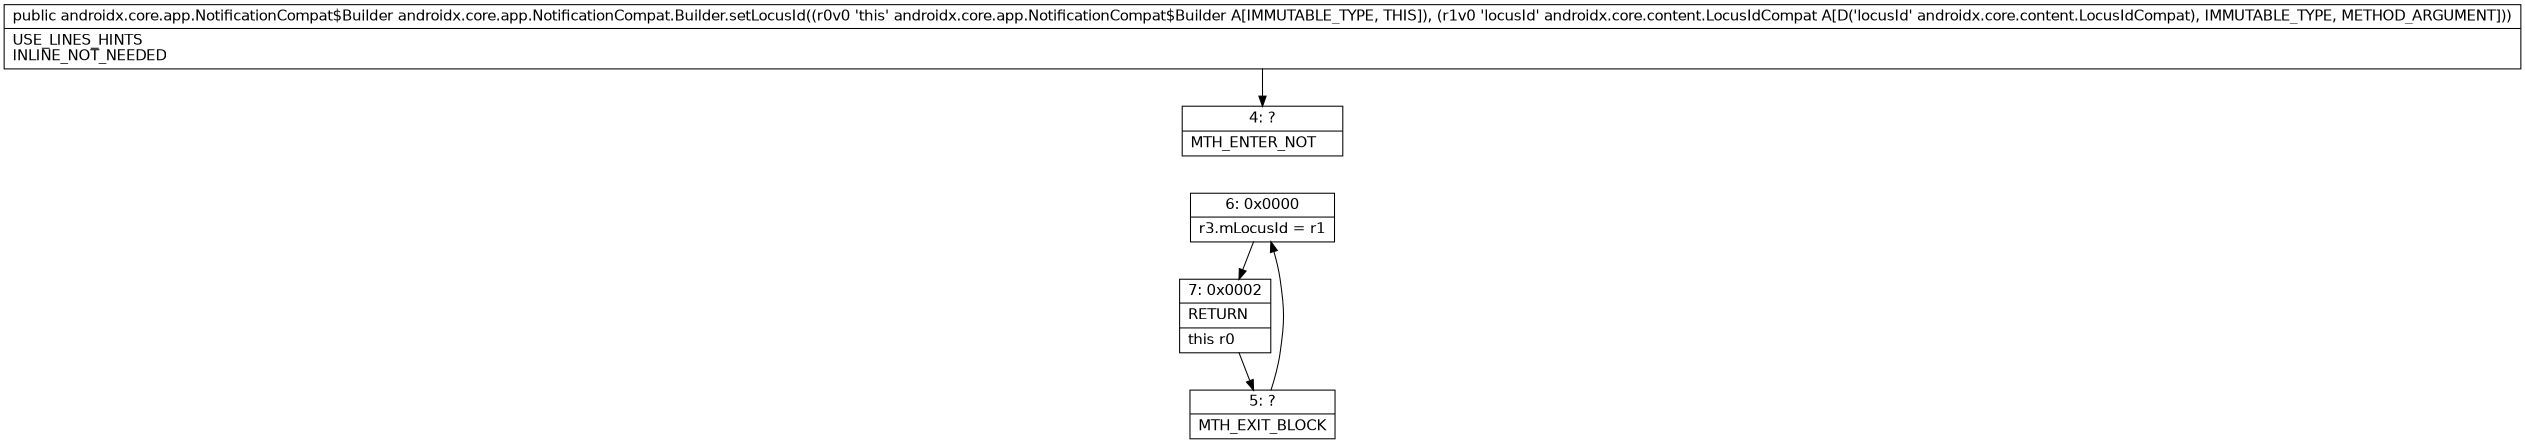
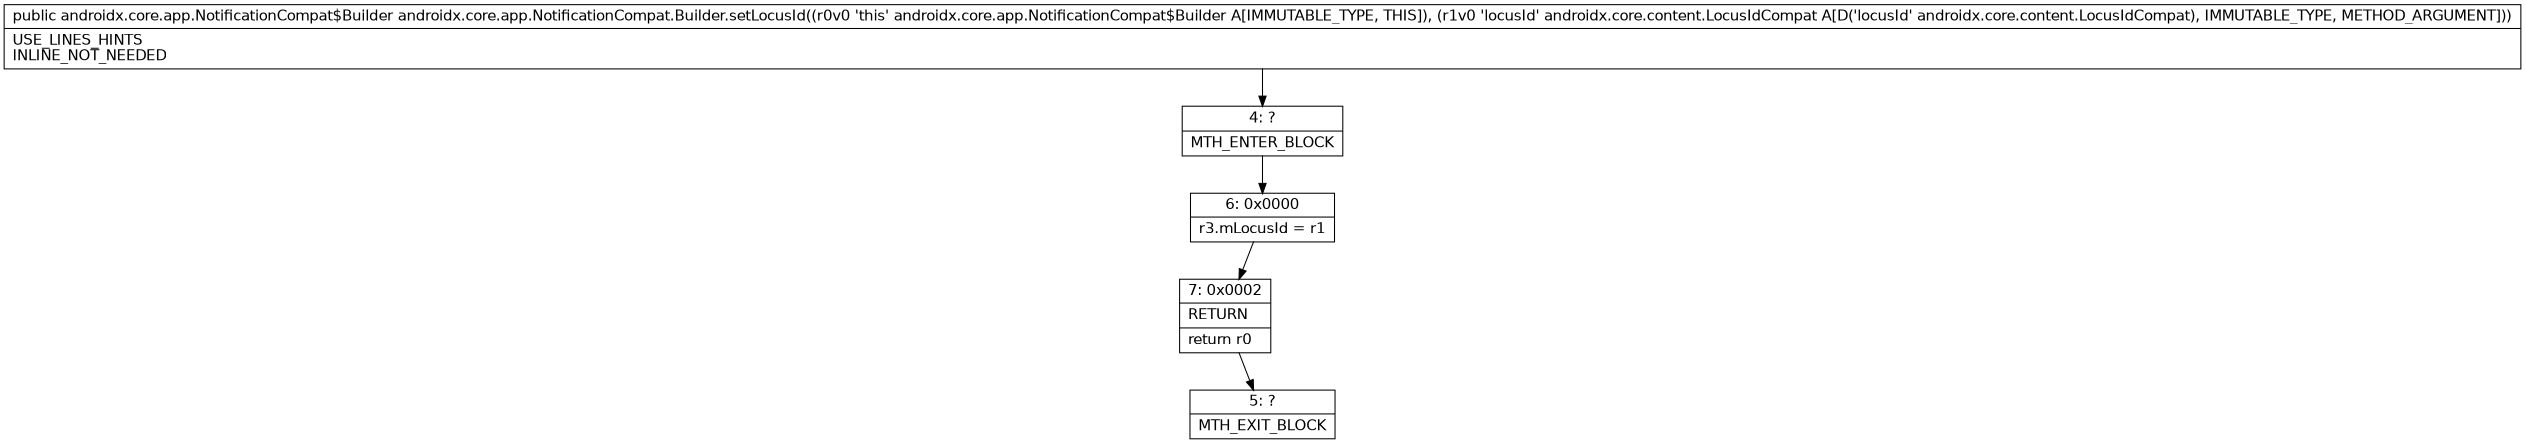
node "4: ?": text "MTH_ENTER_NOT" -> "MTH_ENTER_BLOCK"
edge "5: ?" -> "6: 0x0000": now "4: ?" -> "6: 0x0000"
node "7: 0x0002": text "this r0" -> "return r0"
